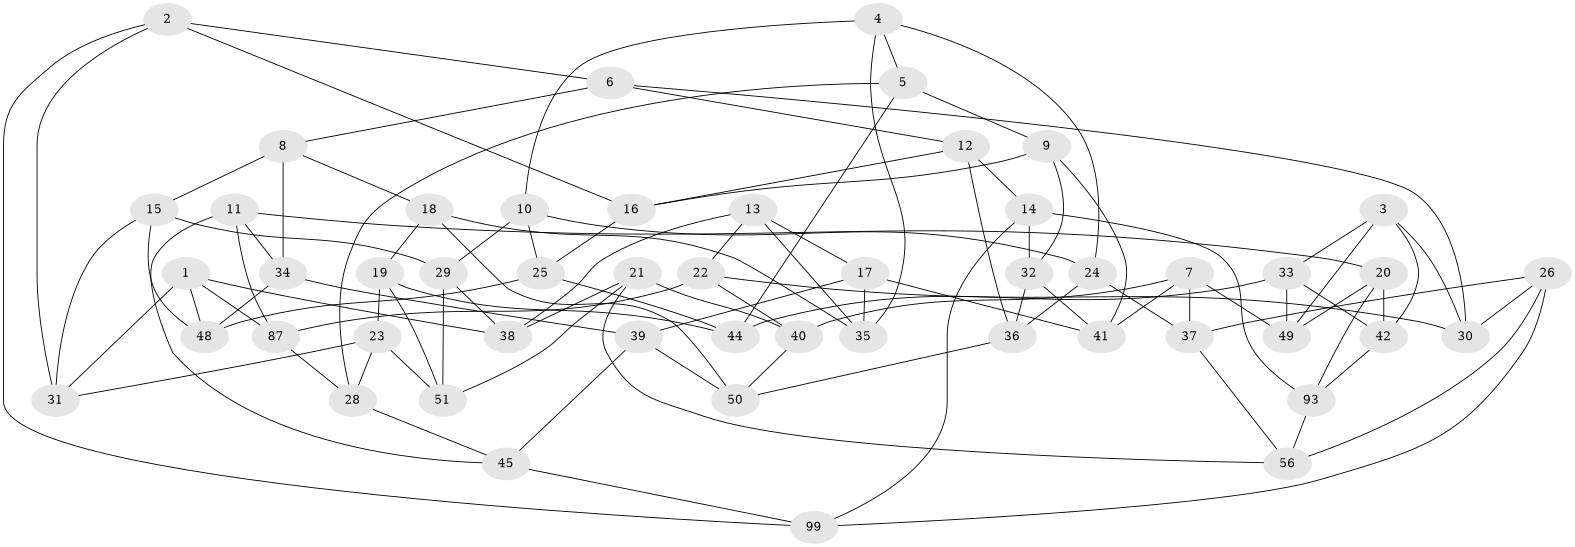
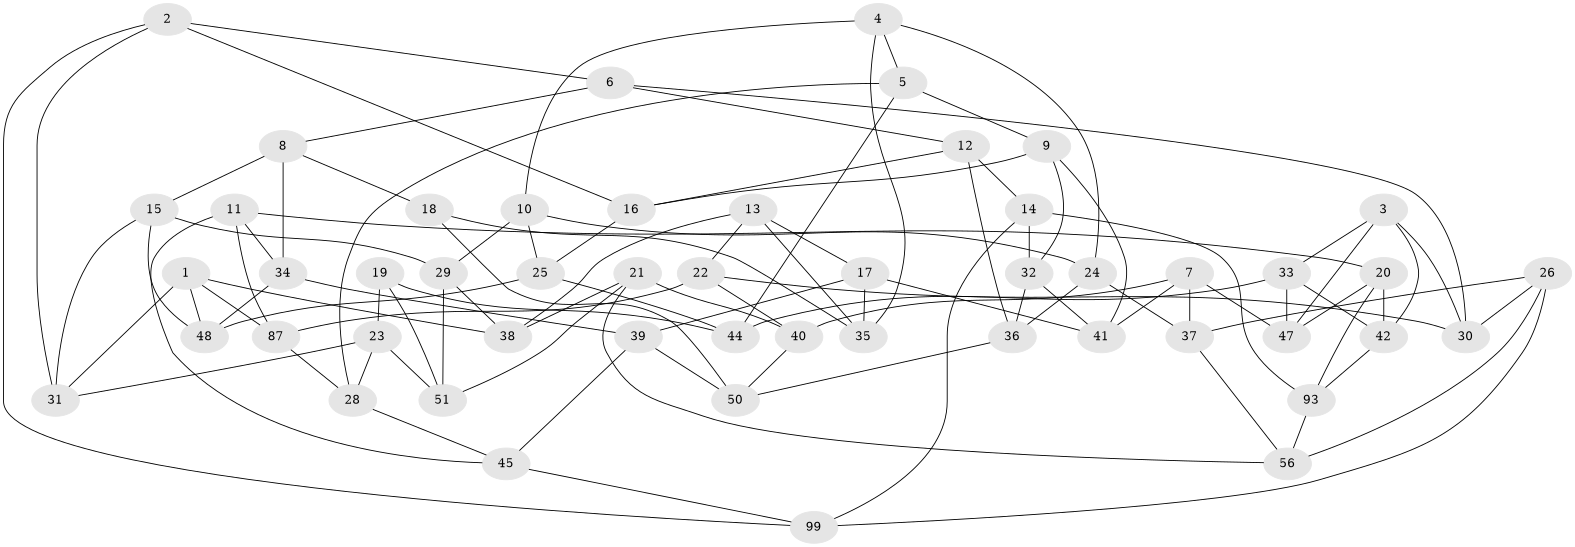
edge "18" -- "19": removed
node "49": label "49" -> "47"
